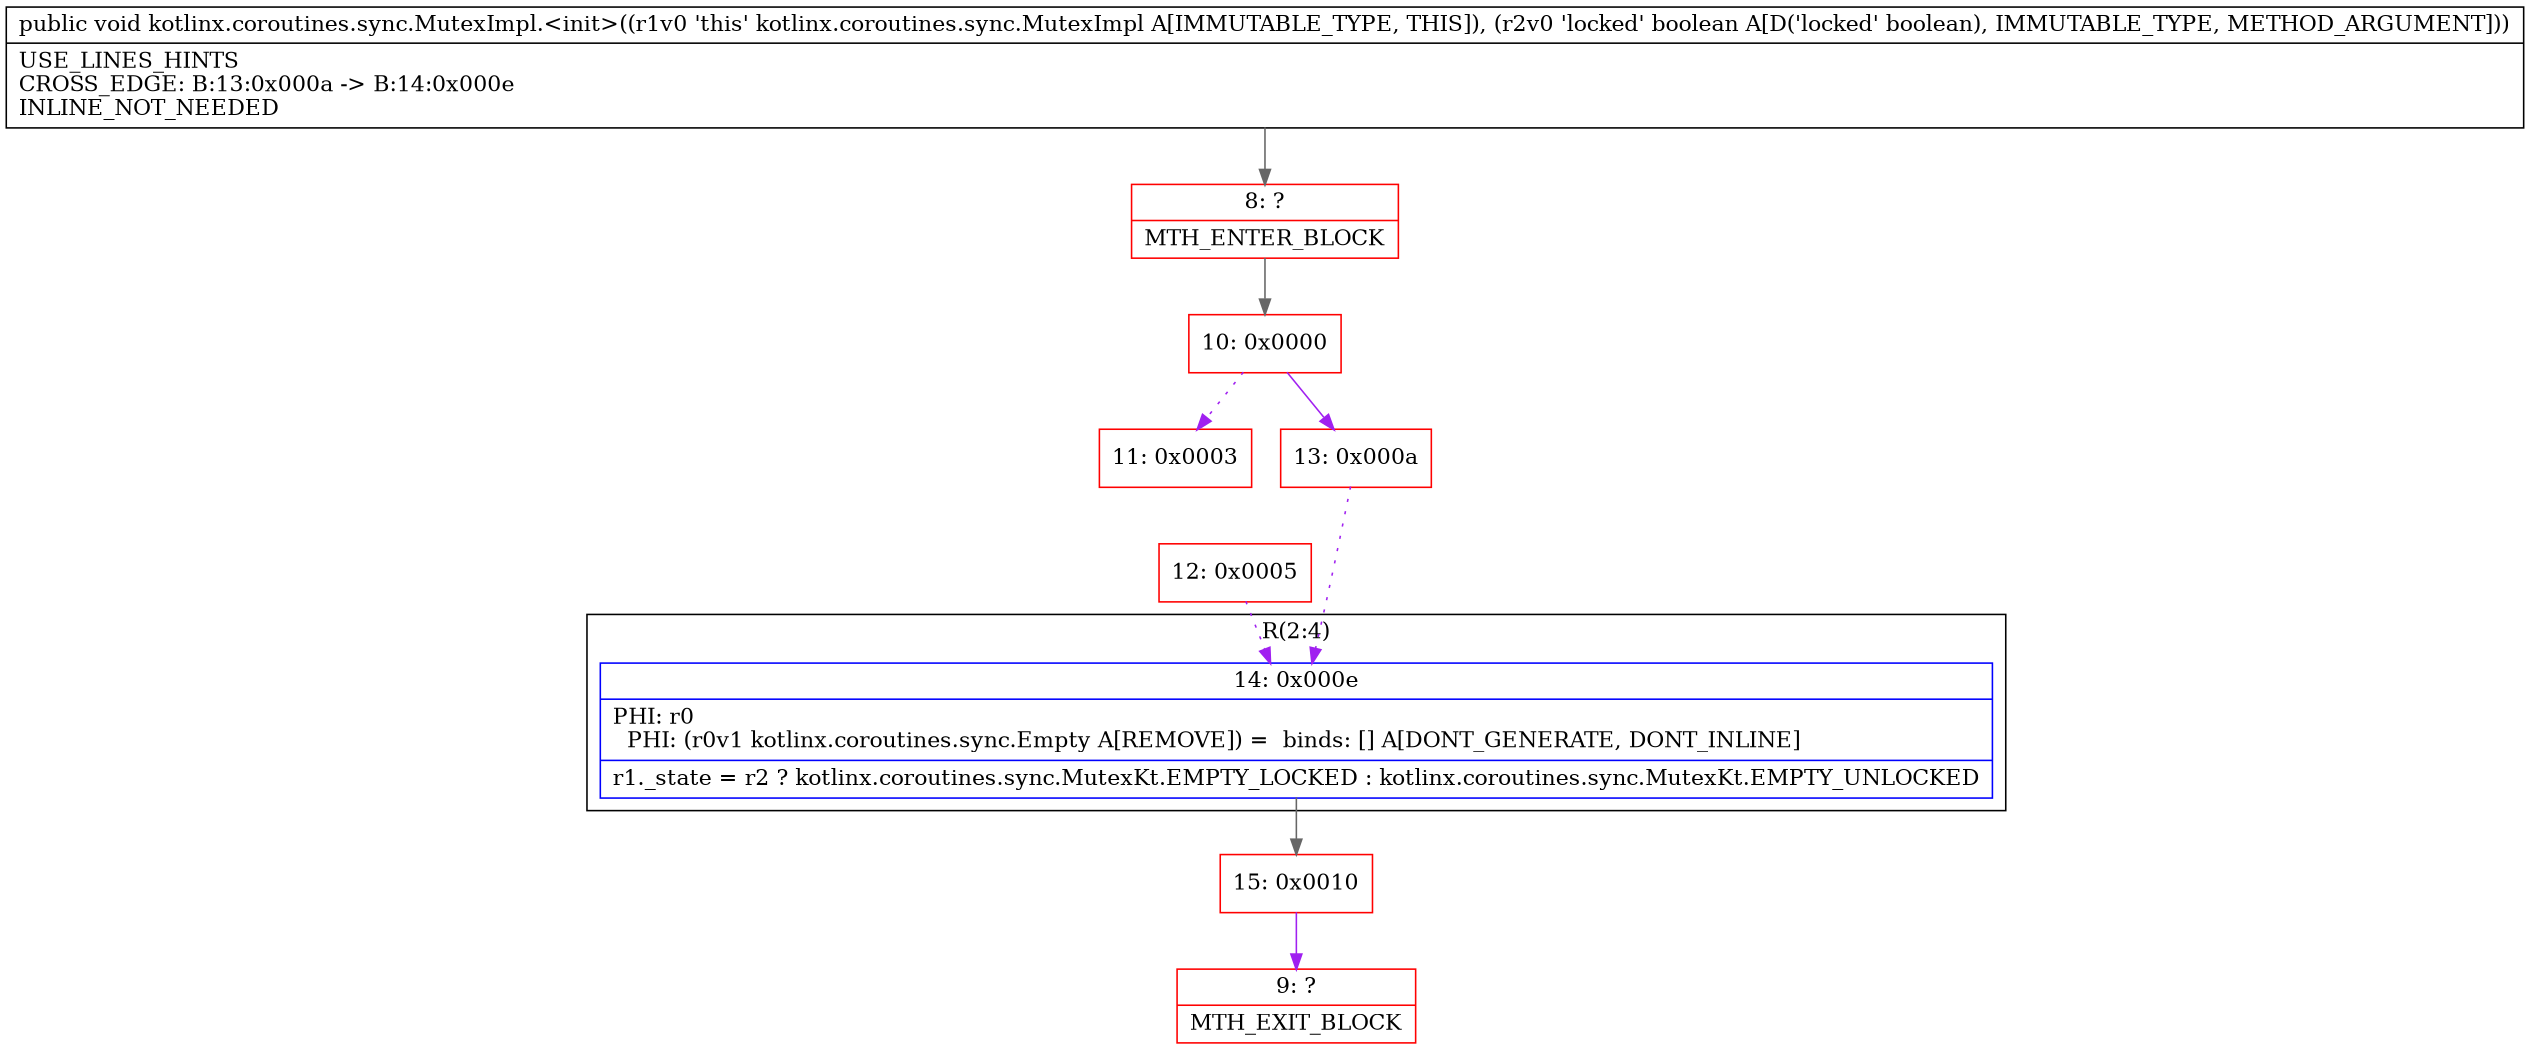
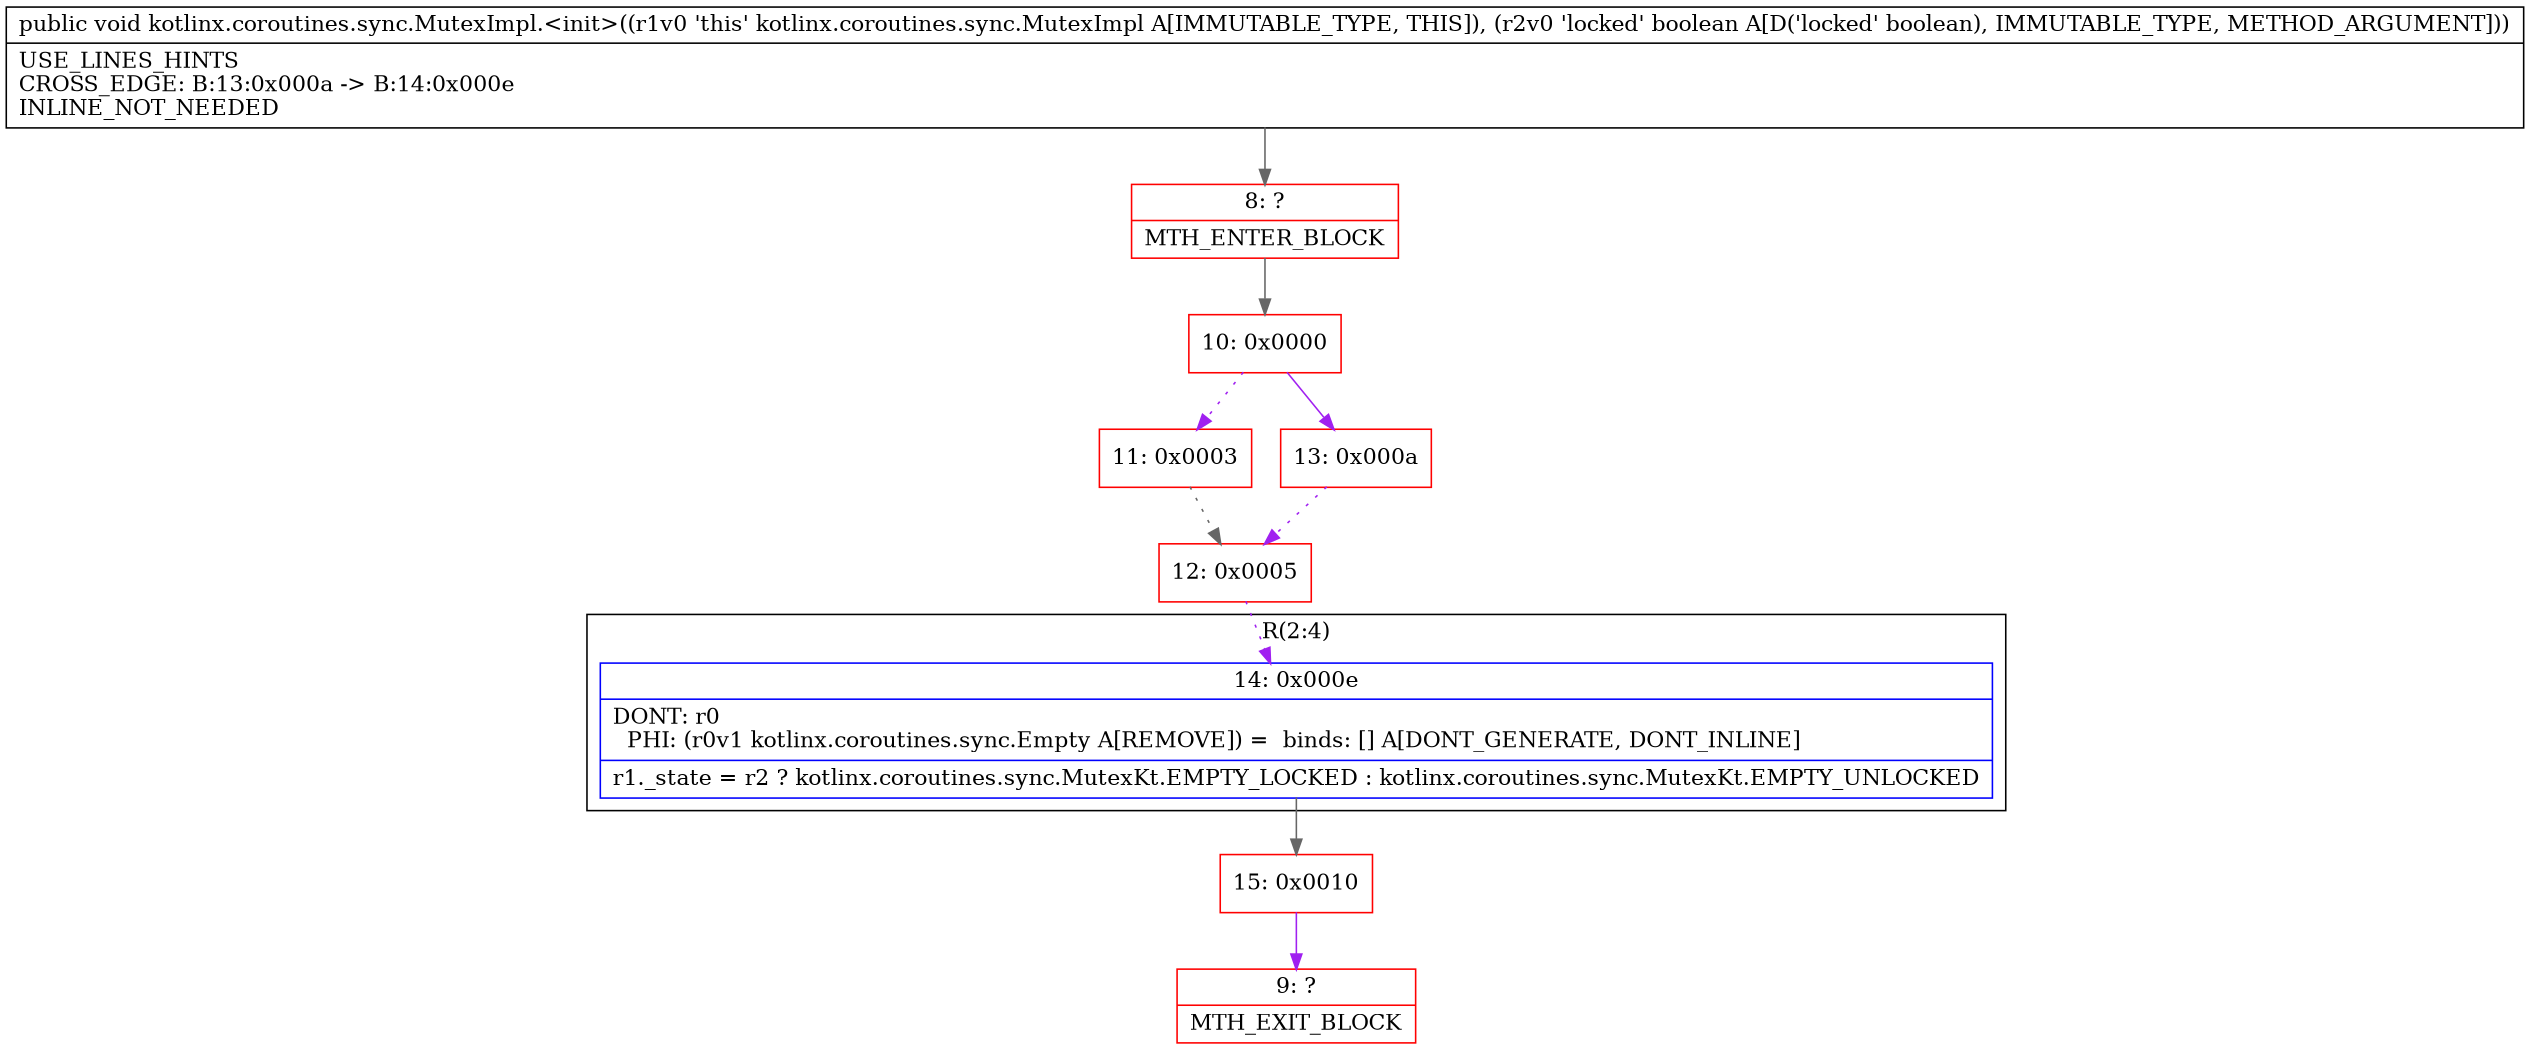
edge "11: 0x0003" -> "12: 0x0005": added
edge "13: 0x000a" -> "14: 0x000e": now "13: 0x000a" -> "12: 0x0005"
node "14: 0x000e": text "PHI: r0" -> "DONT: r0"
